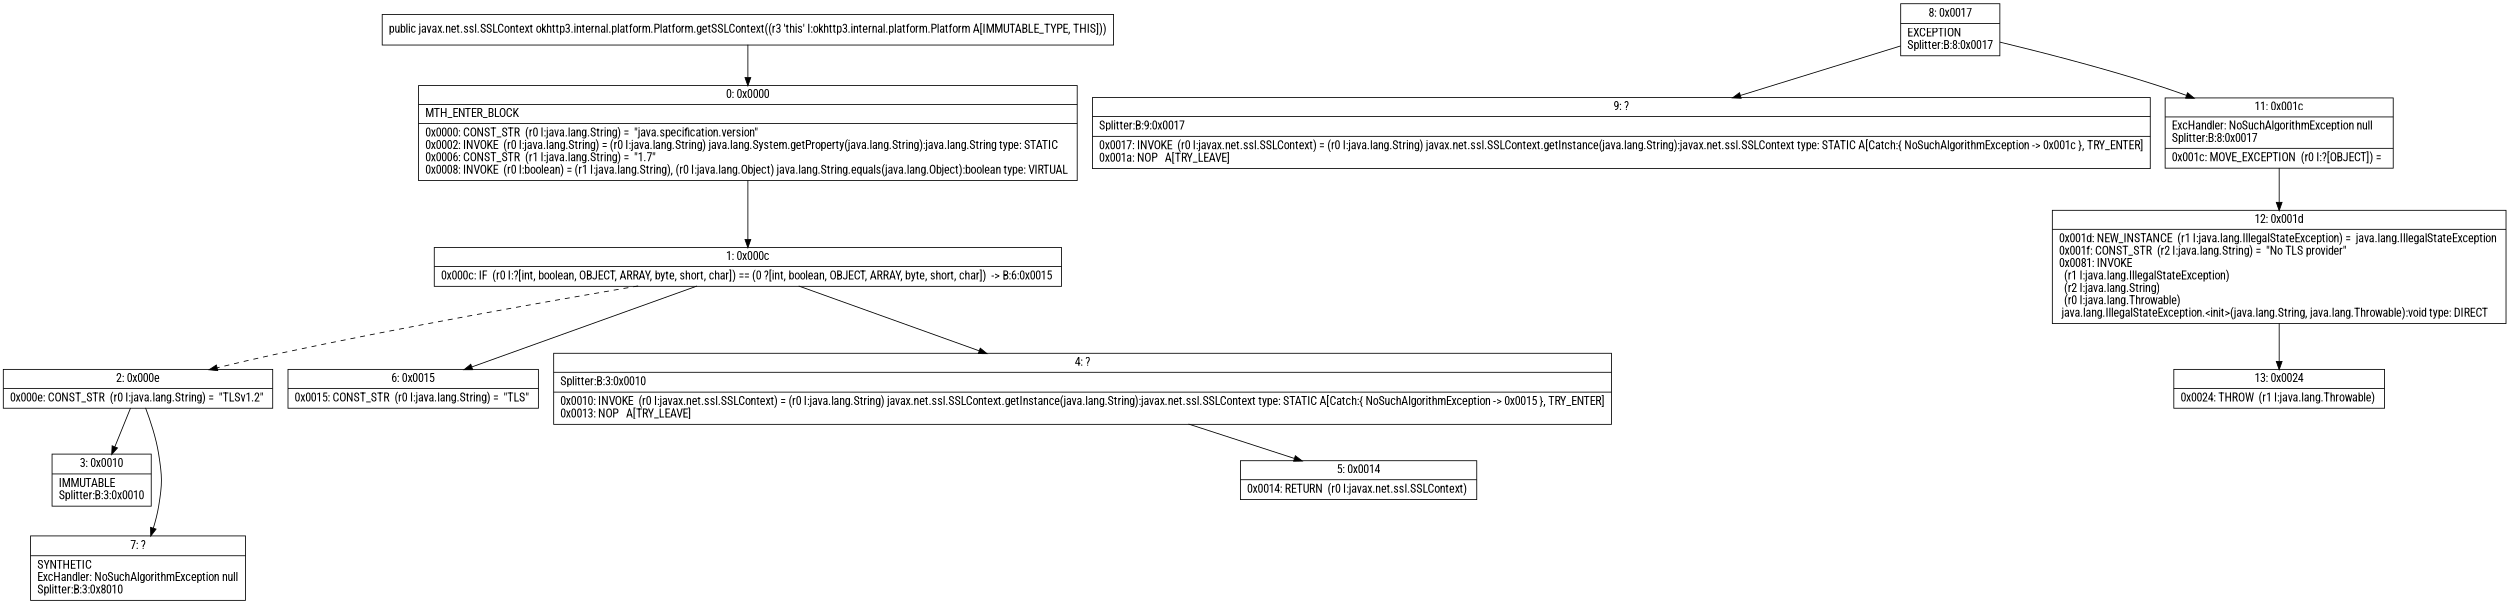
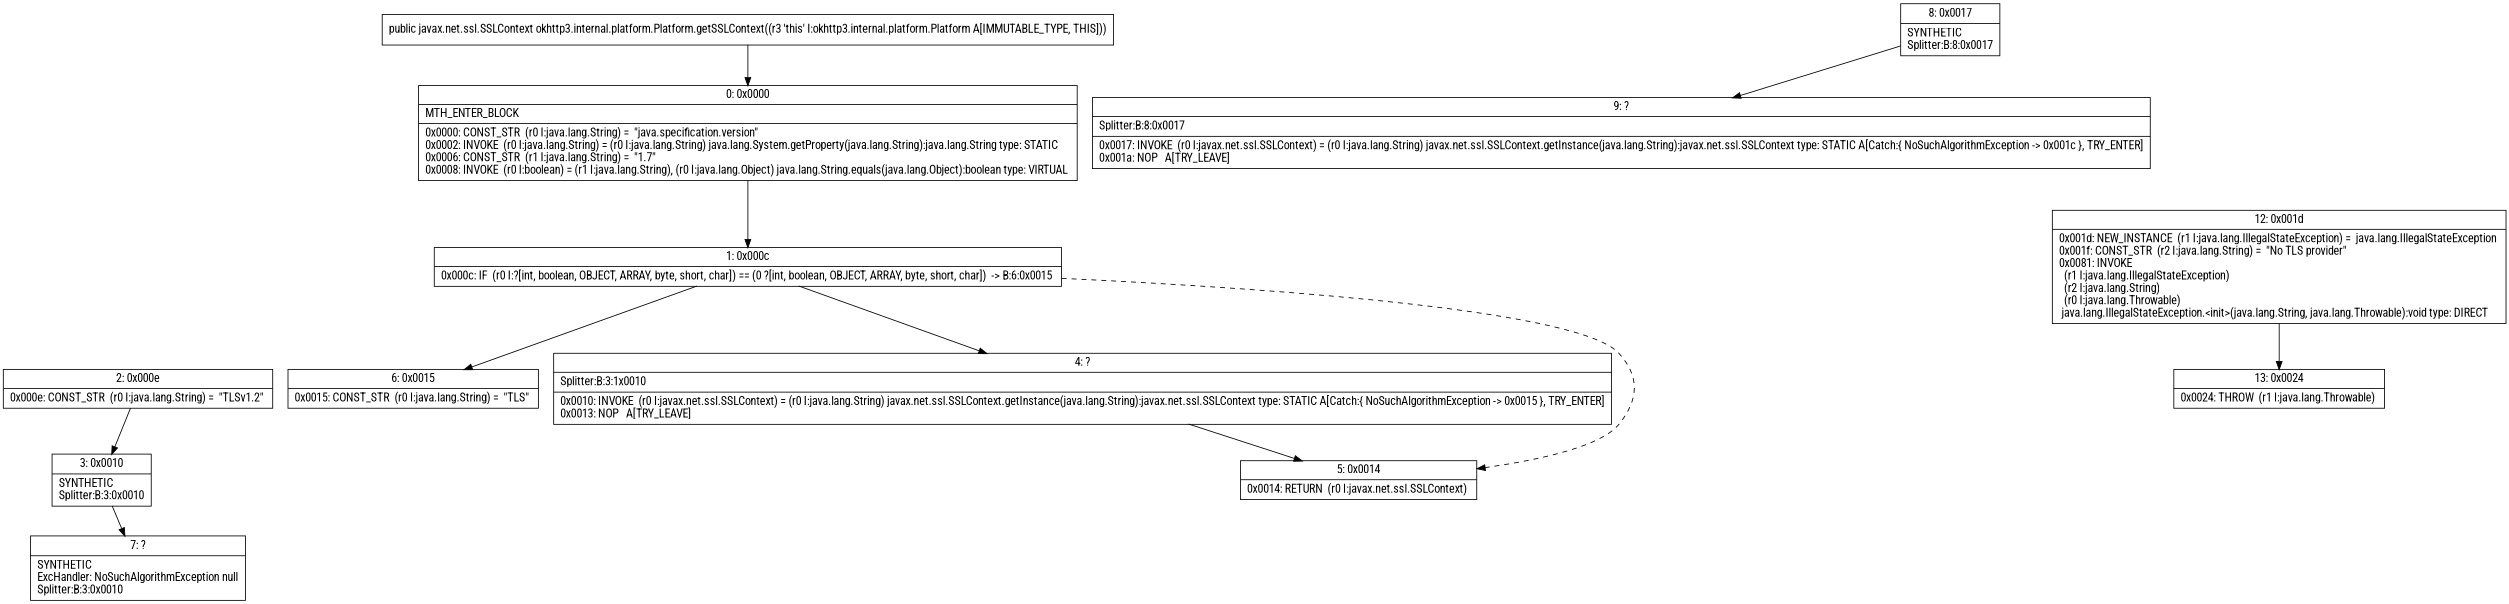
node "8: 0x0017": text "EXCEPTION" -> "SYNTHETIC"
node "9: ?": text "Splitter:B:9:0x0017" -> "Splitter:B:8:0x0017"
node "11: 0x001c": removed
edge "1: 0x000c" -> "2: 0x000e": now "1: 0x000c" -> "5: 0x0014"
node "4: ?": text "Splitter:B:3:0x0010" -> "Splitter:B:3:1x0010"
edge "2: 0x000e" -> "7: ?": now "3: 0x0010" -> "7: ?"
node "3: 0x0010": text "IMMUTABLE" -> "SYNTHETIC"
node "7: ?": text "Splitter:B:3:0x8010" -> "Splitter:B:3:0x0010"
